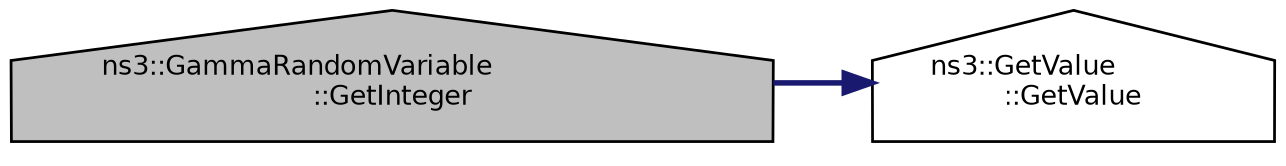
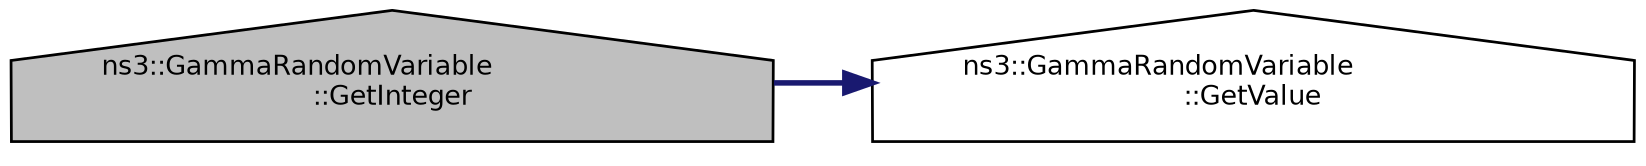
node "ns3::GetValue ::GetValue": label "ns3::GetValue ::GetValue" -> "ns3::GammaRandomVariable ::GetValue"
